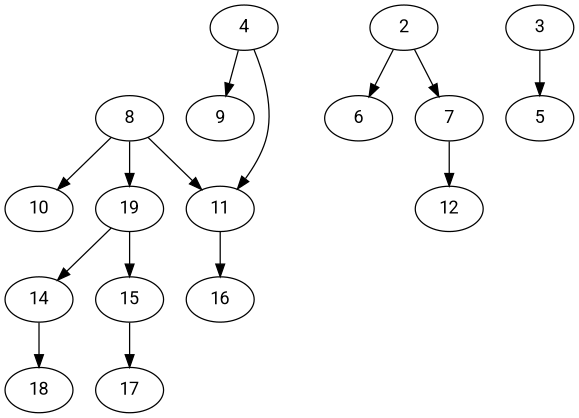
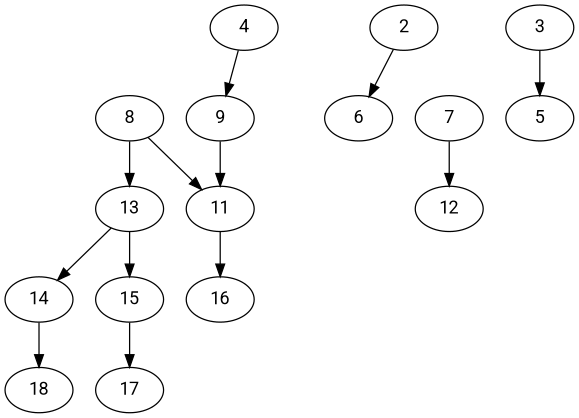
edge "2" -> "7": removed
edge "4" -> "11": now "9" -> "11"
node "10": removed
node "19": label "19" -> "13"
